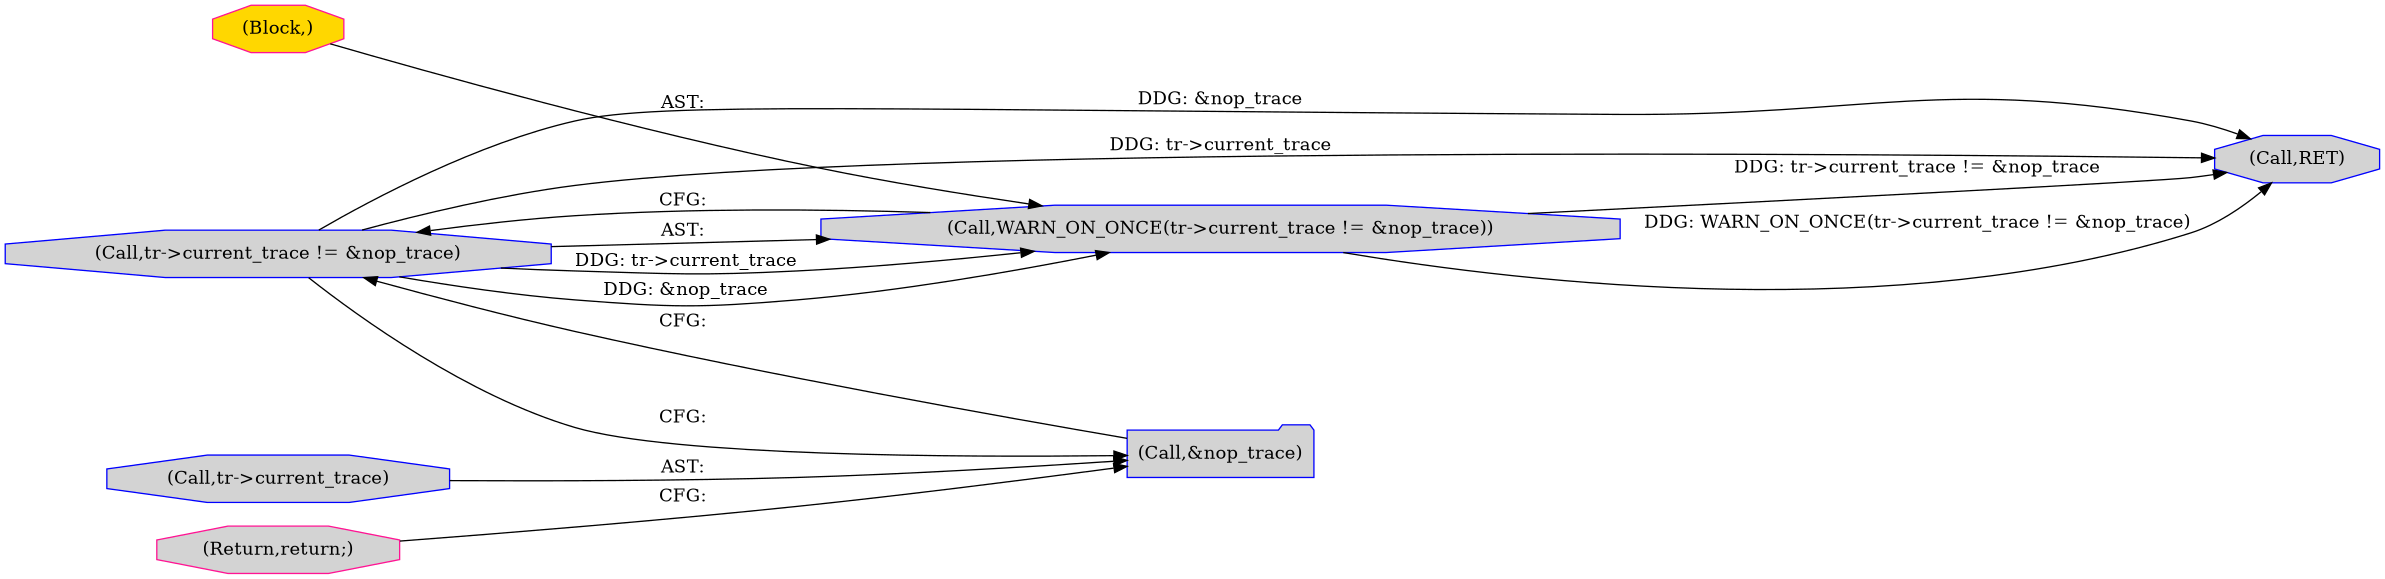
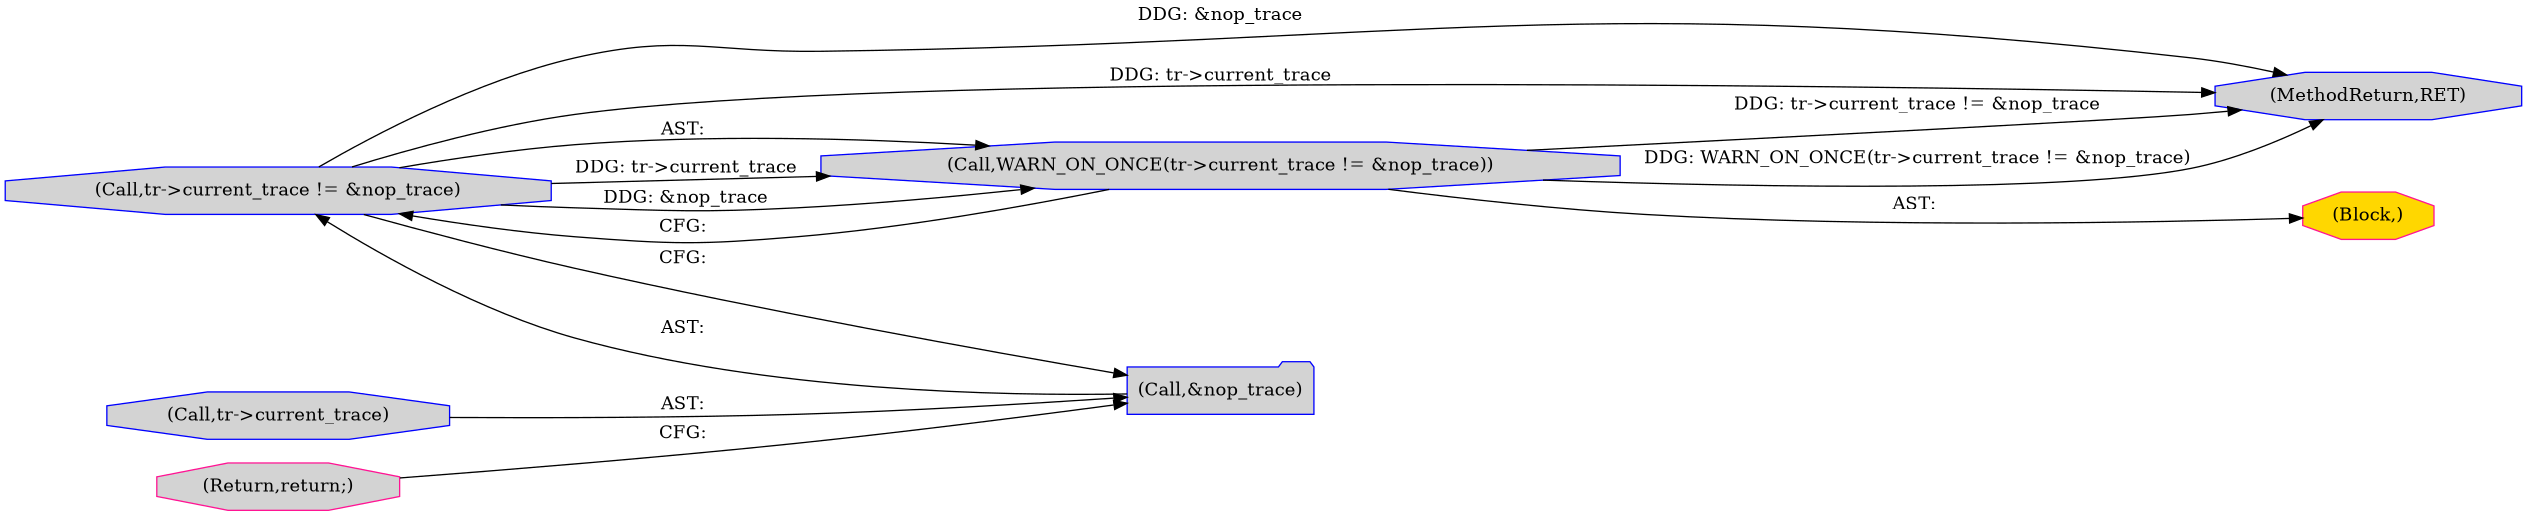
edge "(Block,)" -> "(Call,WARN_ON_ONCE(tr->current_trace != &nop_trace))": reversed
node "(Call,RET)": label "(Call,RET)" -> "(MethodReturn,RET)"
edge "(Call,&nop_trace)" -> "(Call,tr->current_trace != &nop_trace)": label "CFG: " -> "AST: "
